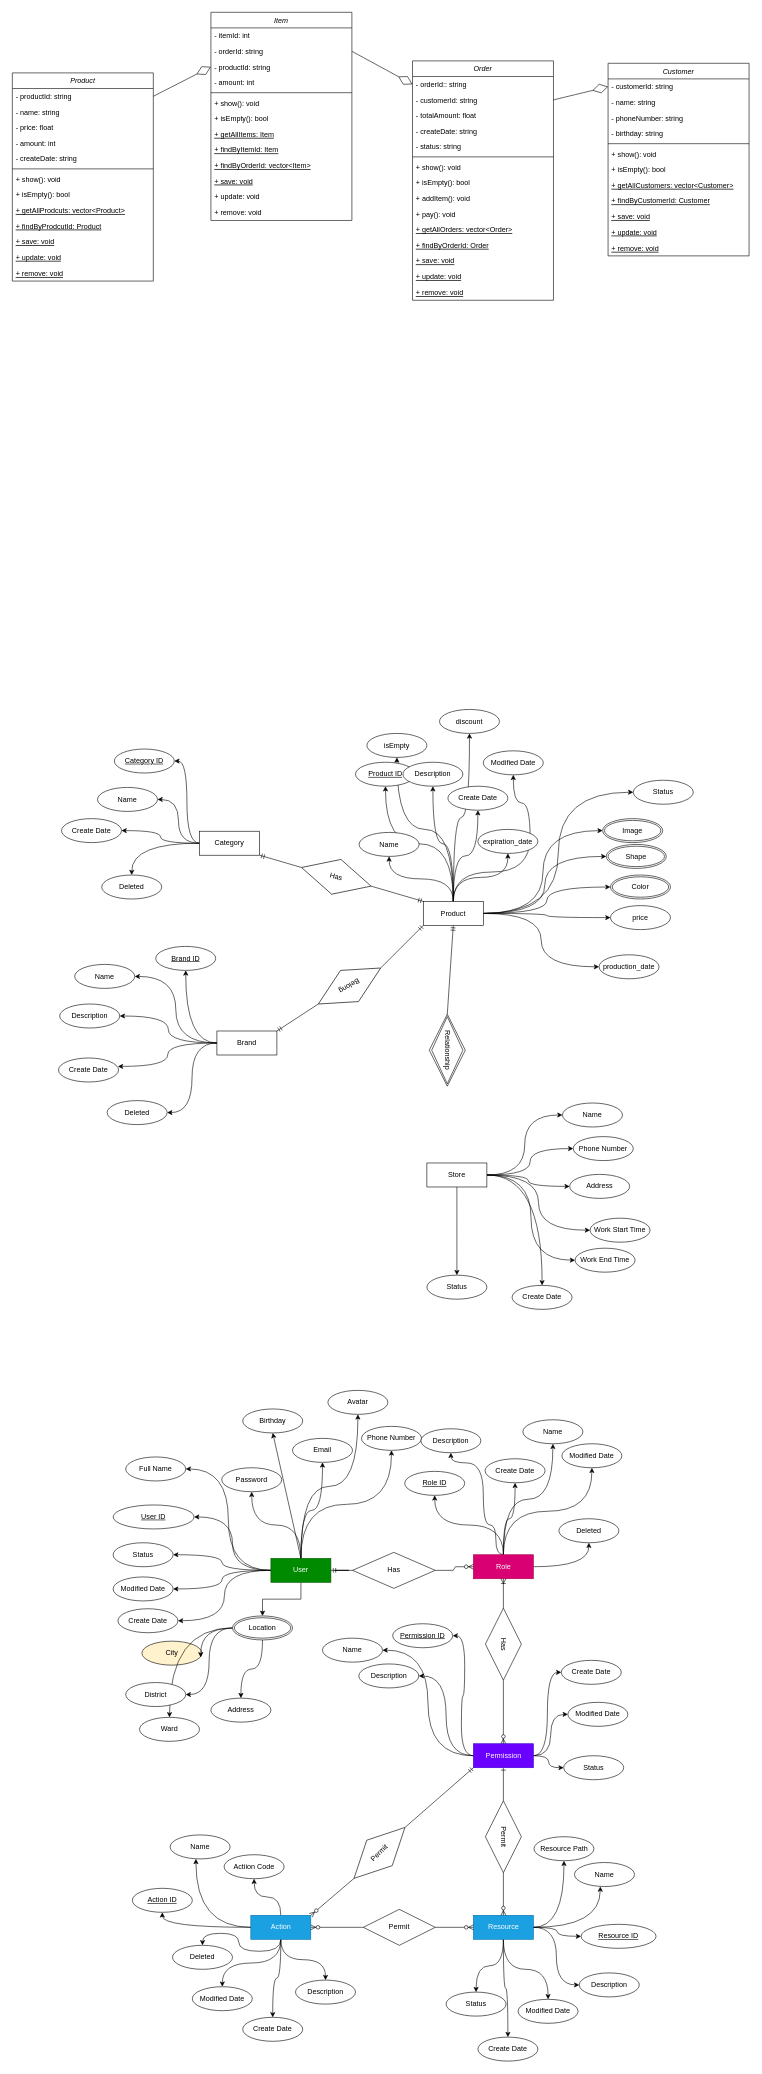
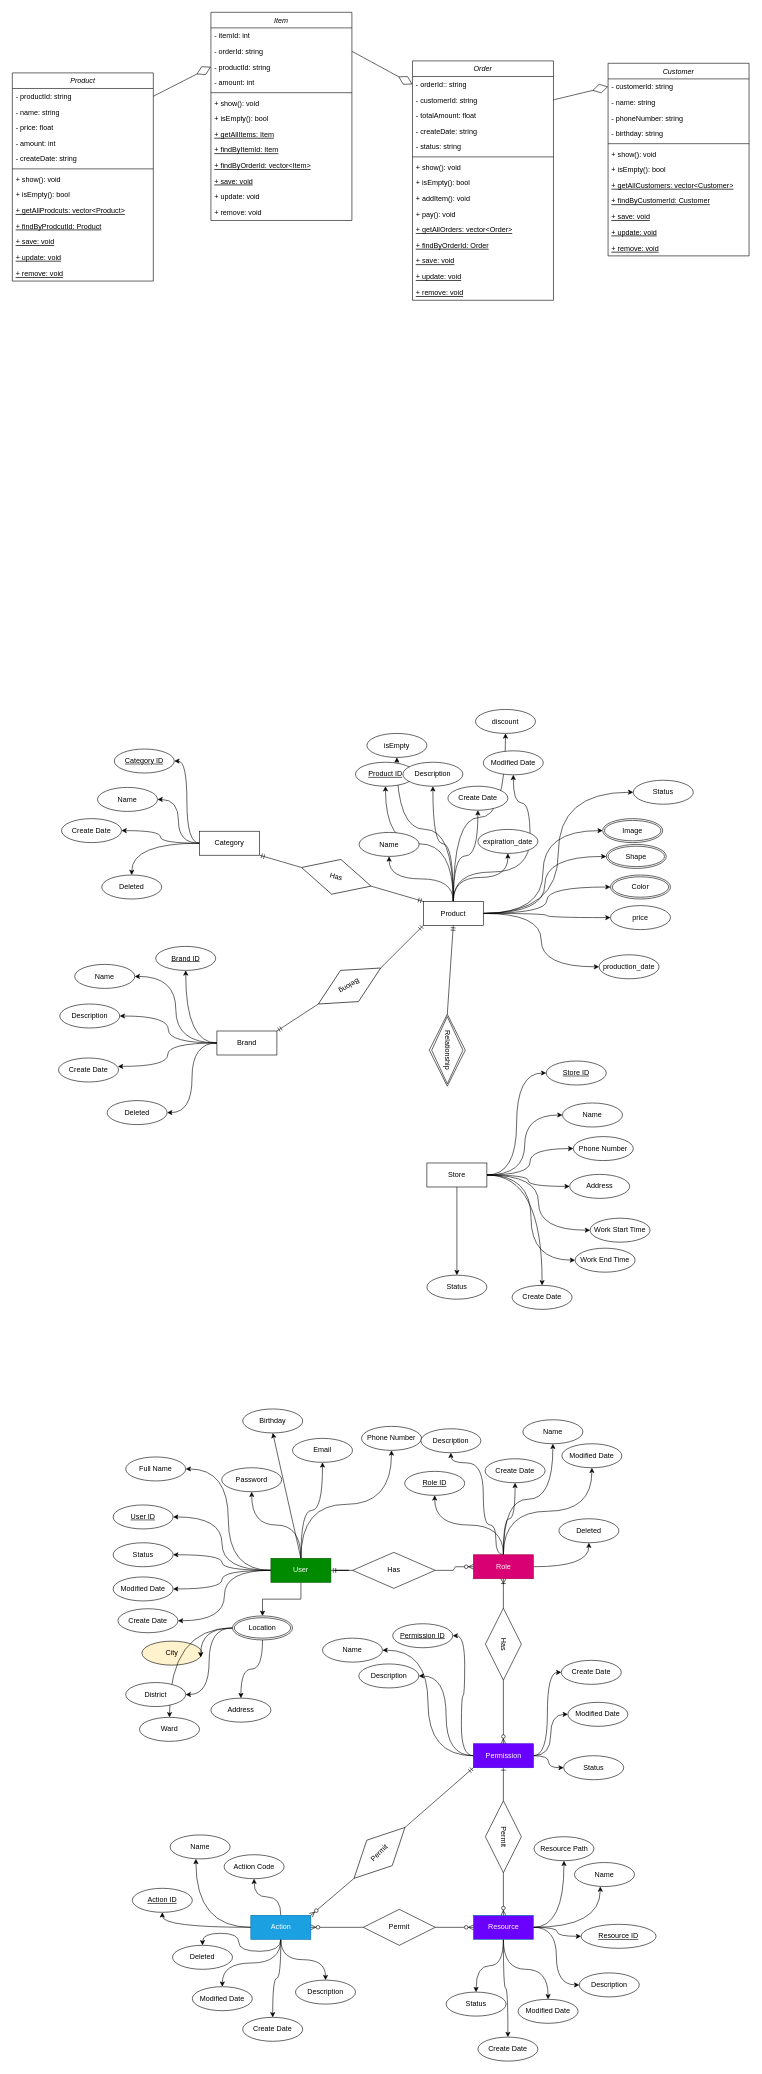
node "discount": moved (470, 722) -> (506, 722)
node "Store ID": added
edge "Store" -> "Store ID": added
node "Avatar": removed
edge "User" -> "Avatar": removed
node "User ID": size 81x24 -> 60x24
node "Resource": fillcolor #1ba1e2 -> #6a00ff
